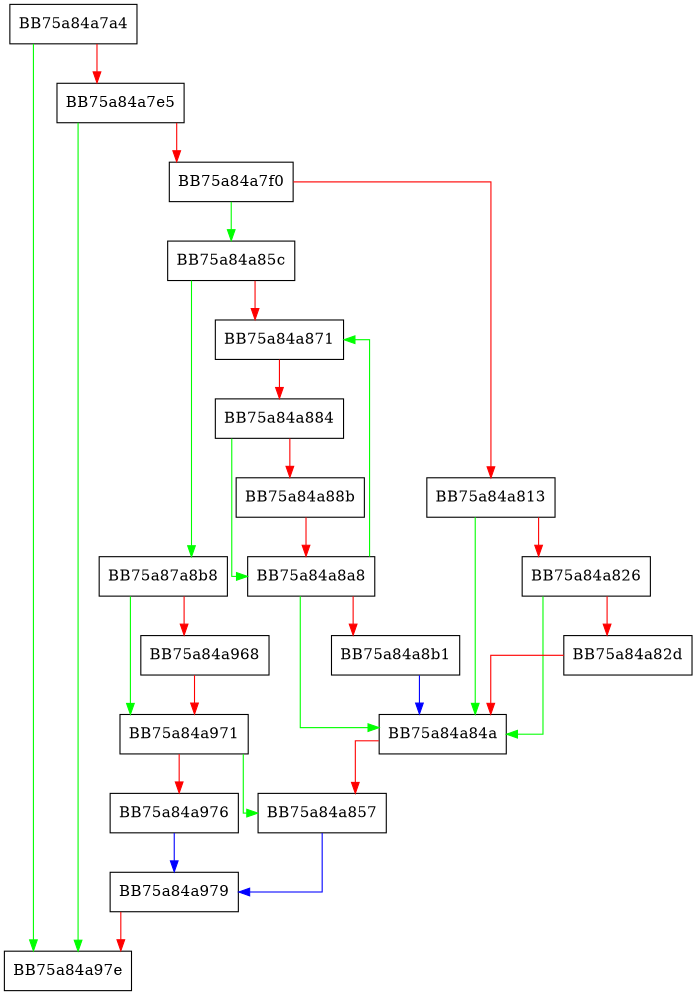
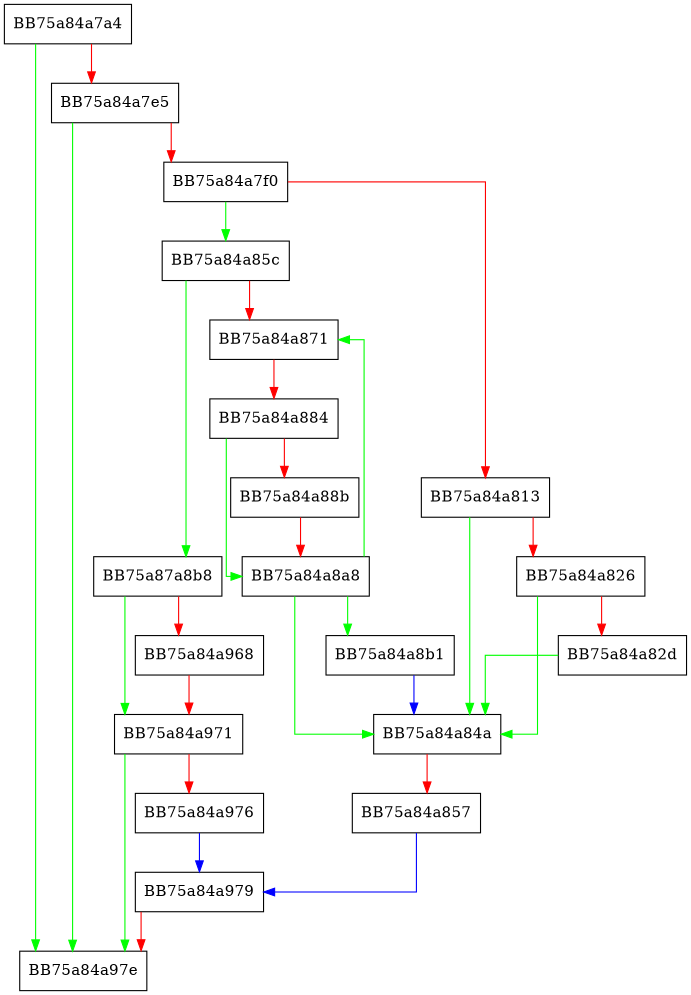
edge "BB75a84a8a8" -> "BB75a84a8b1": color red -> green
edge "BB75a84a82d" -> "BB75a84a84a": color red -> green
edge "BB75a84a971" -> "BB75a84a857": now "BB75a84a971" -> "BB75a84a97e"
